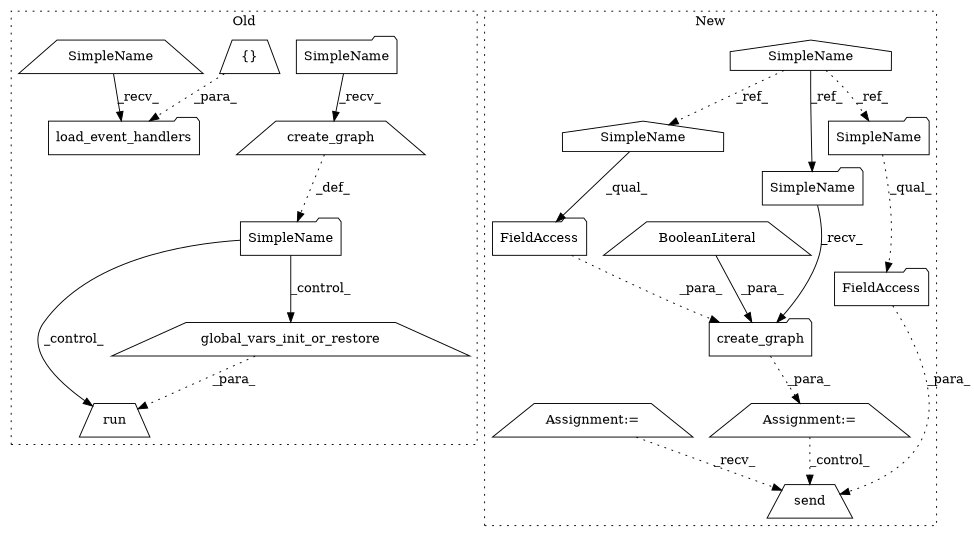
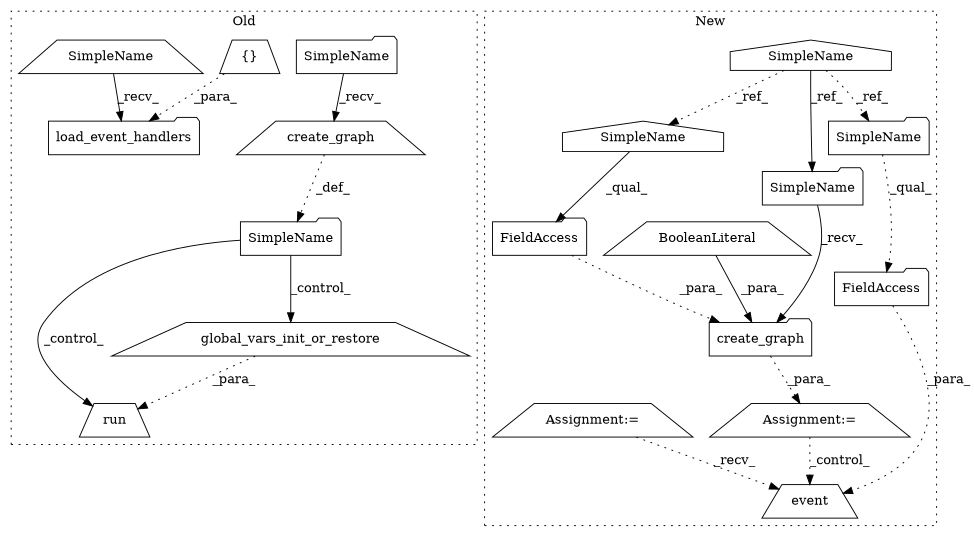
node "send": label "send" -> "event"
